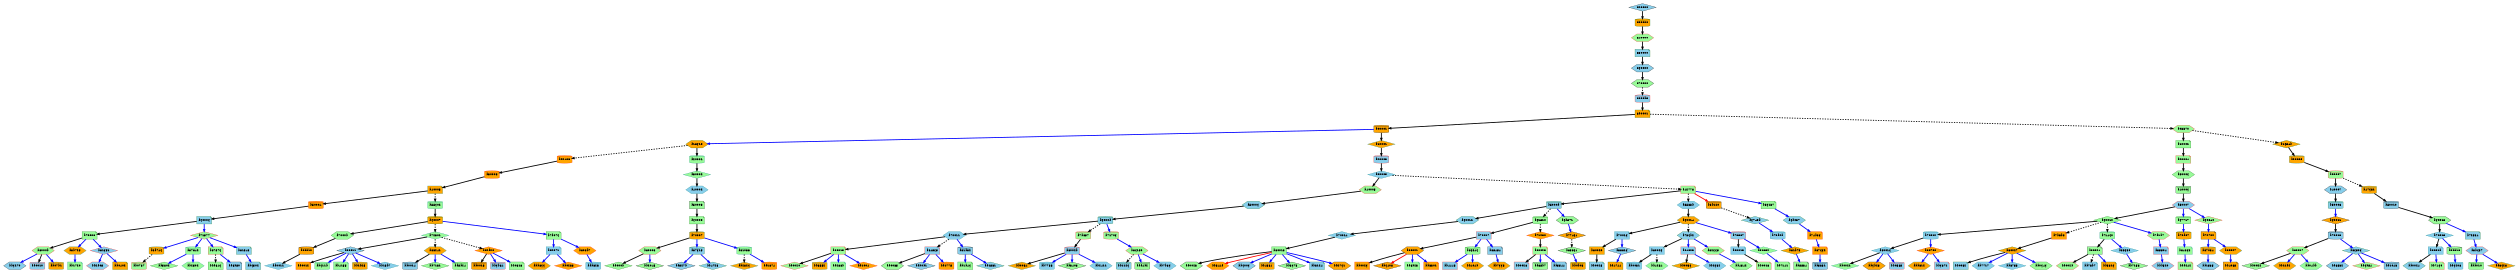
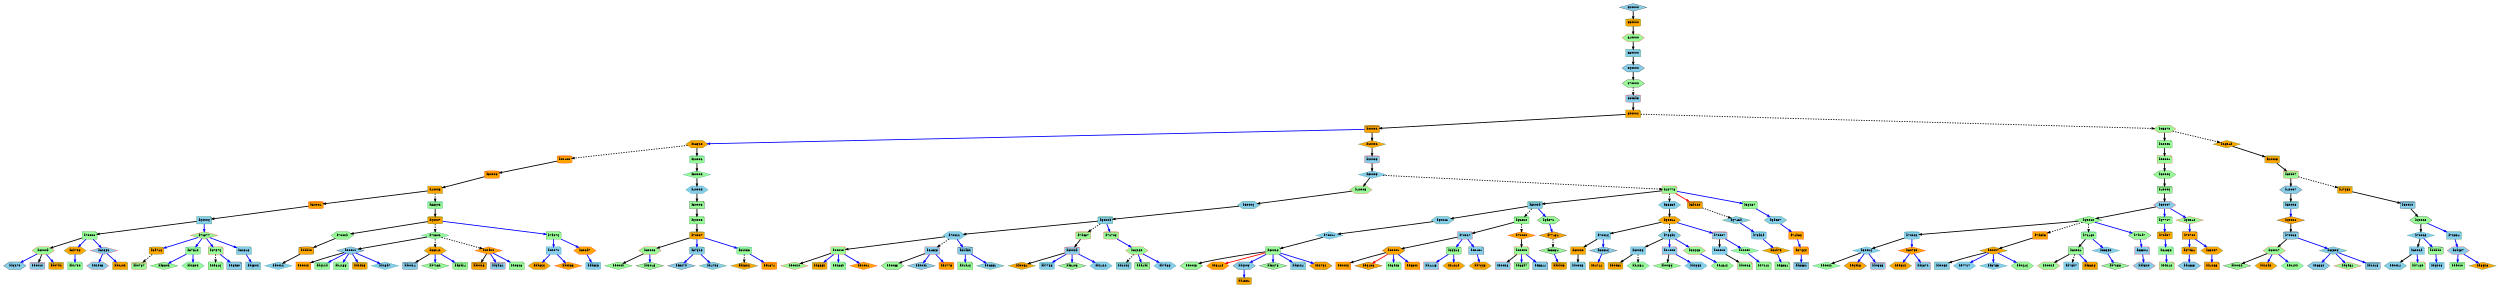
node "979197": color red -> black
edge "980018" -> "994384": now "996006" -> "994384"
node "990031": fillcolor skyblue -> orange
node "990036": fillcolor orange -> palegreen
